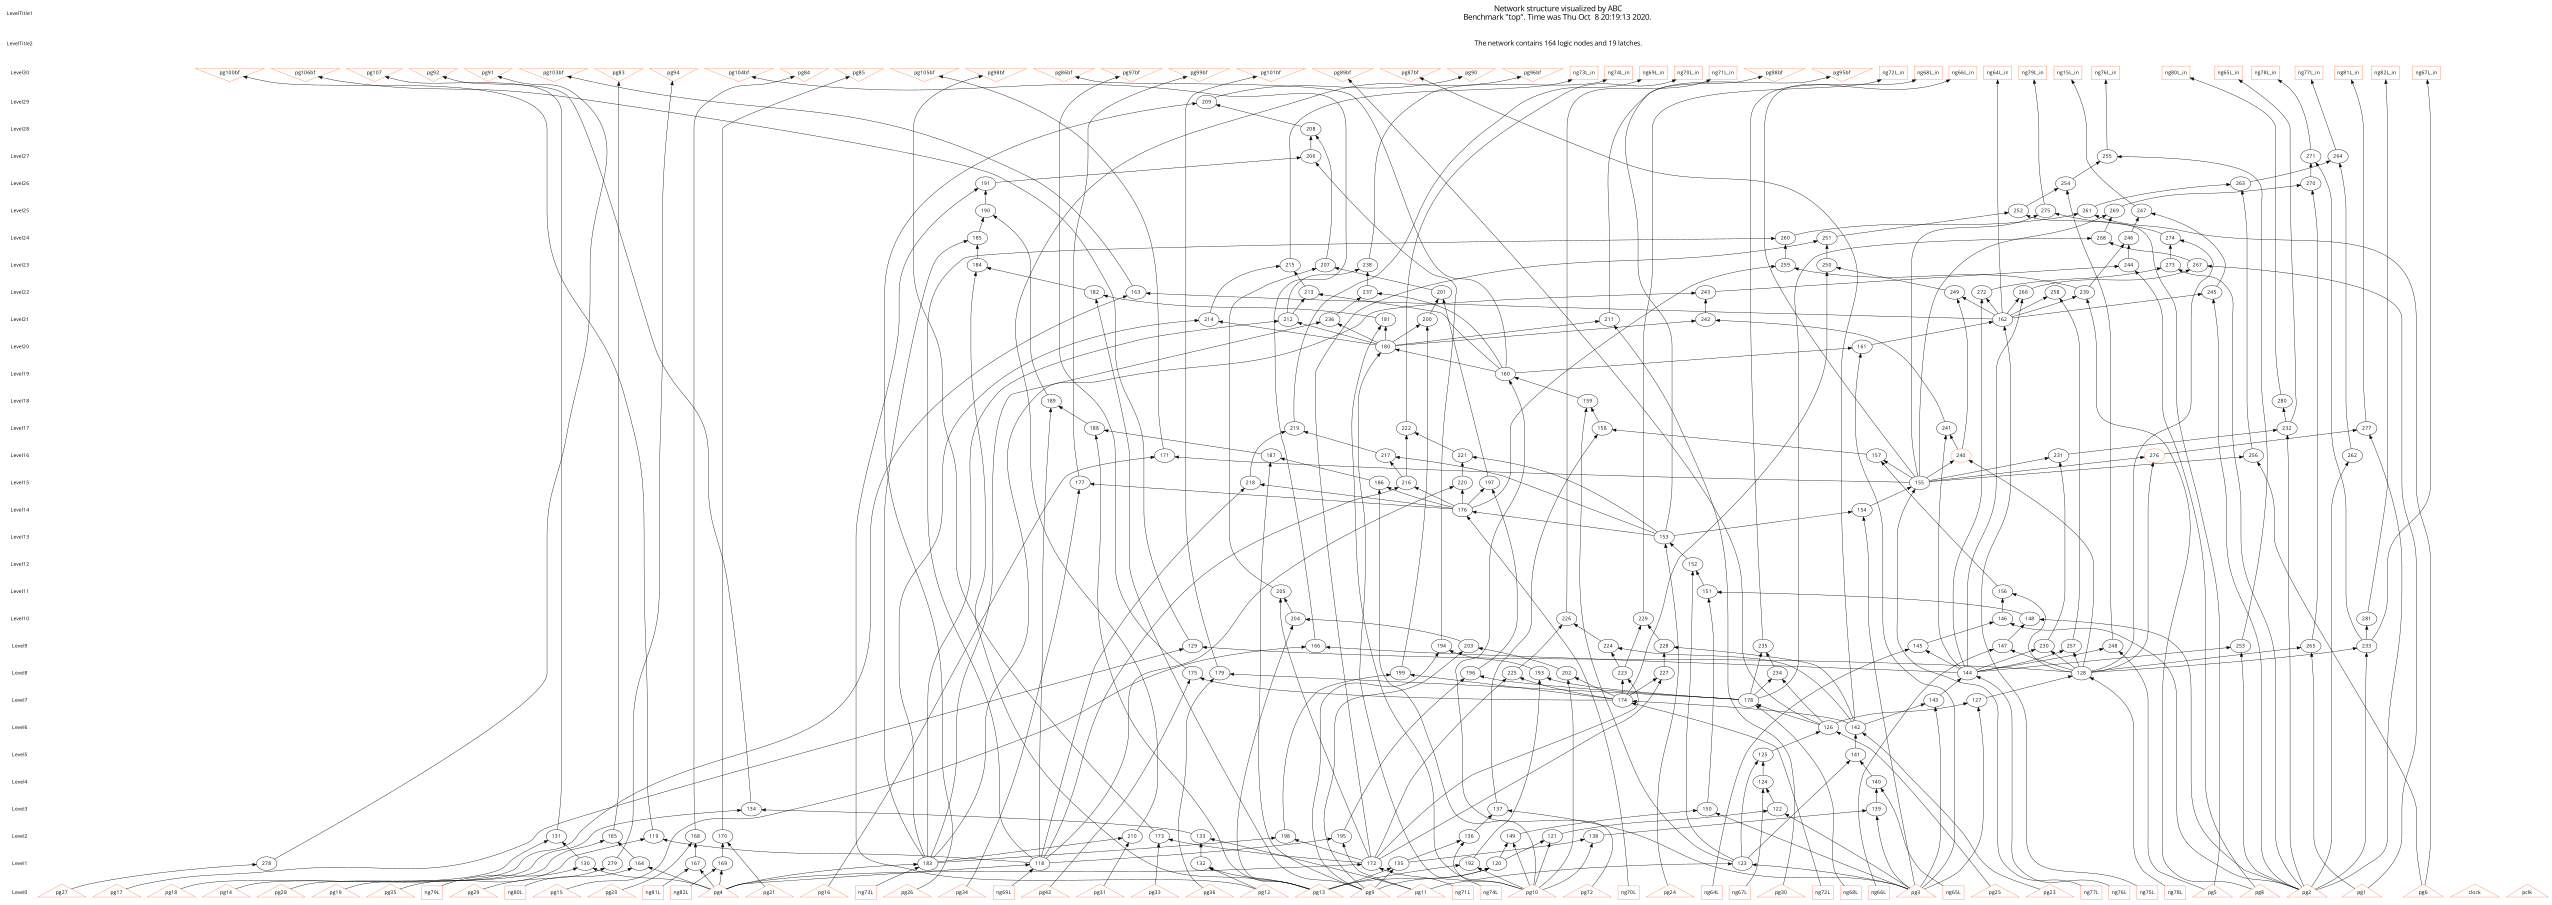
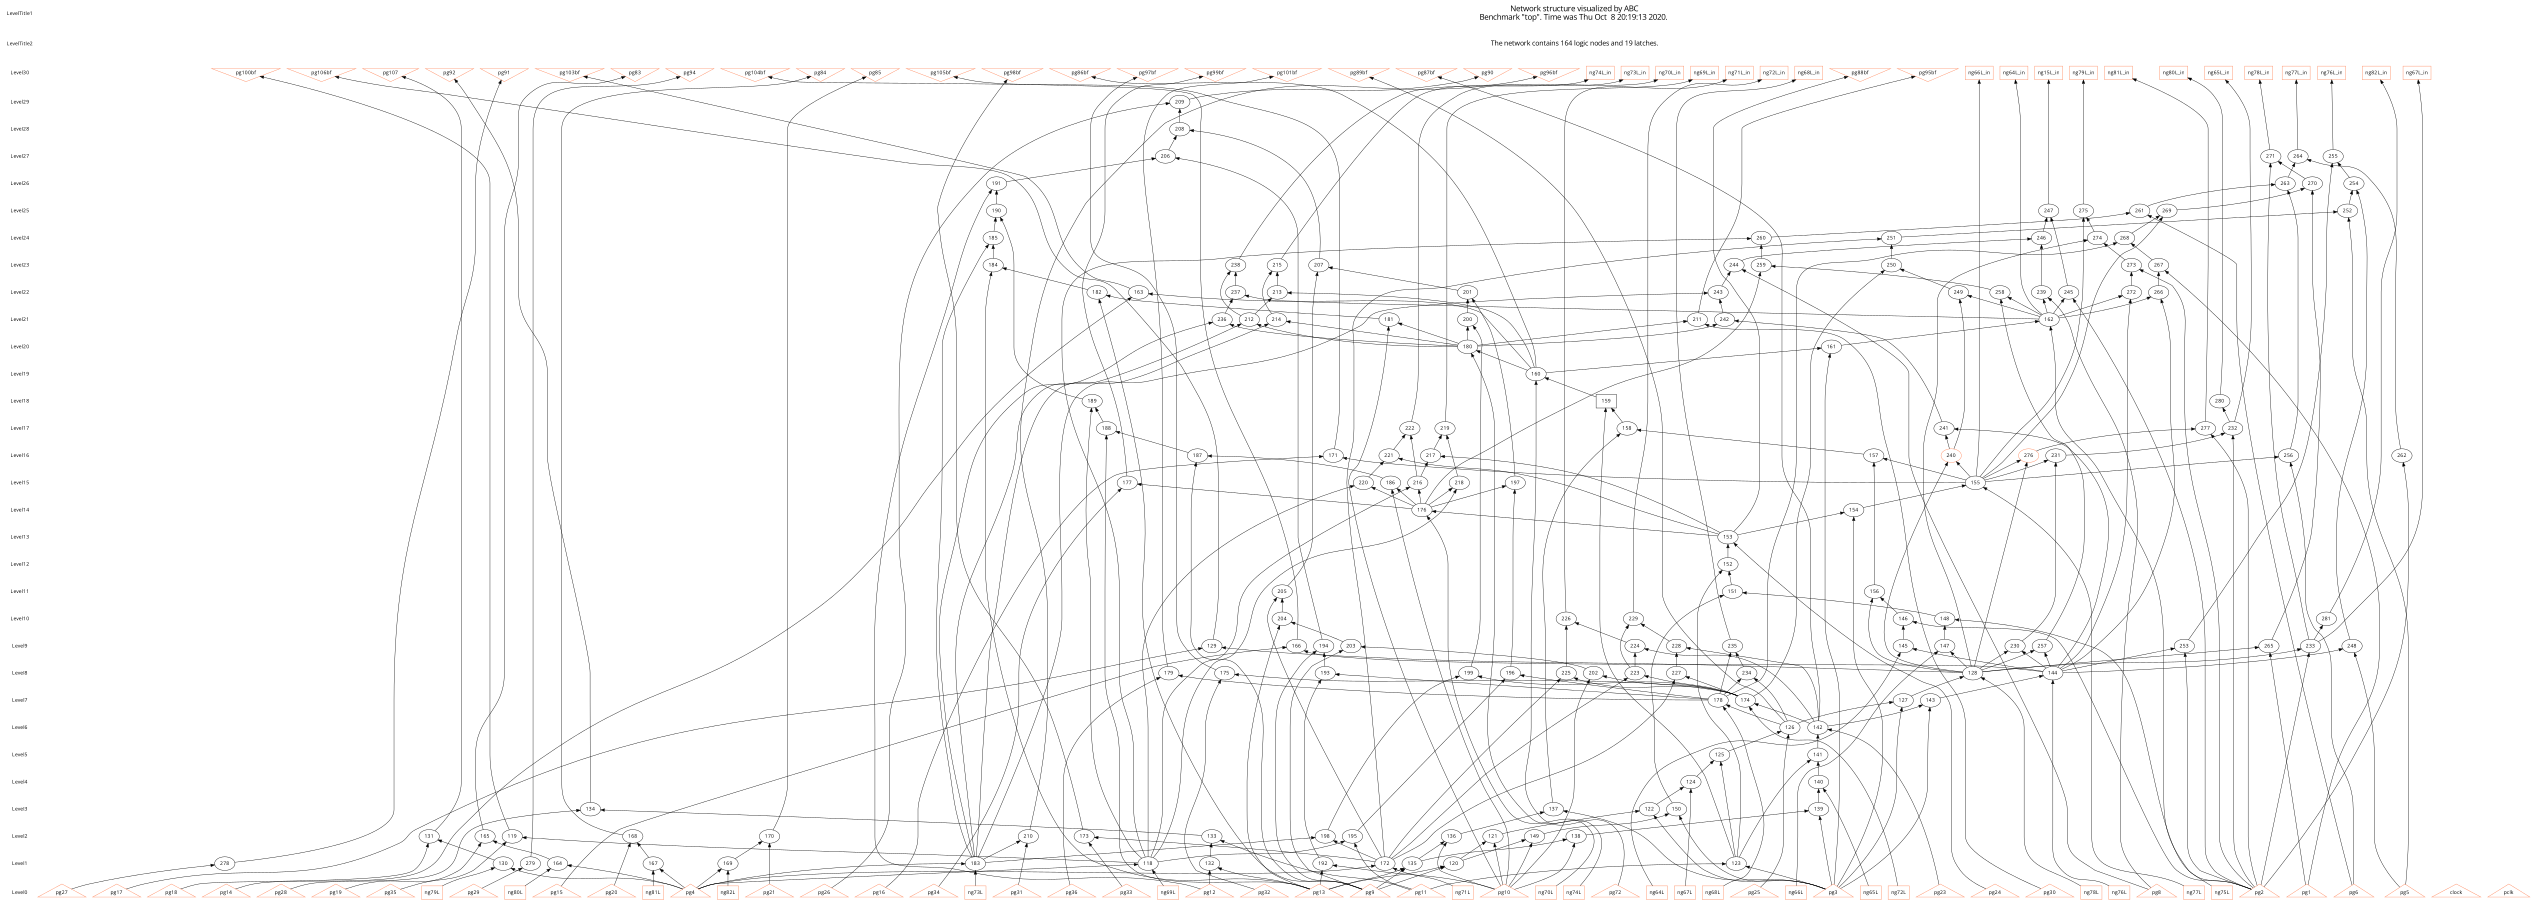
edge "239" -> "259": now "258" -> "259"
node "159": shape ellipse -> box
node "pg42": label "pg42" -> "pg32"
